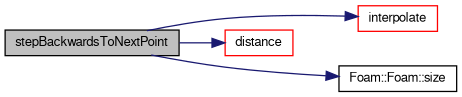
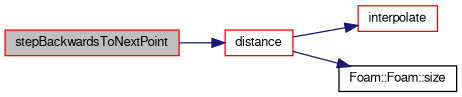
edge "stepBackwardsToNextPoint" -> "interpolate": now "distance" -> "interpolate"
node "stepBackwardsToNextPoint": color black -> red
edge "stepBackwardsToNextPoint" -> "Foam::Foam::size": now "distance" -> "Foam::Foam::size"
